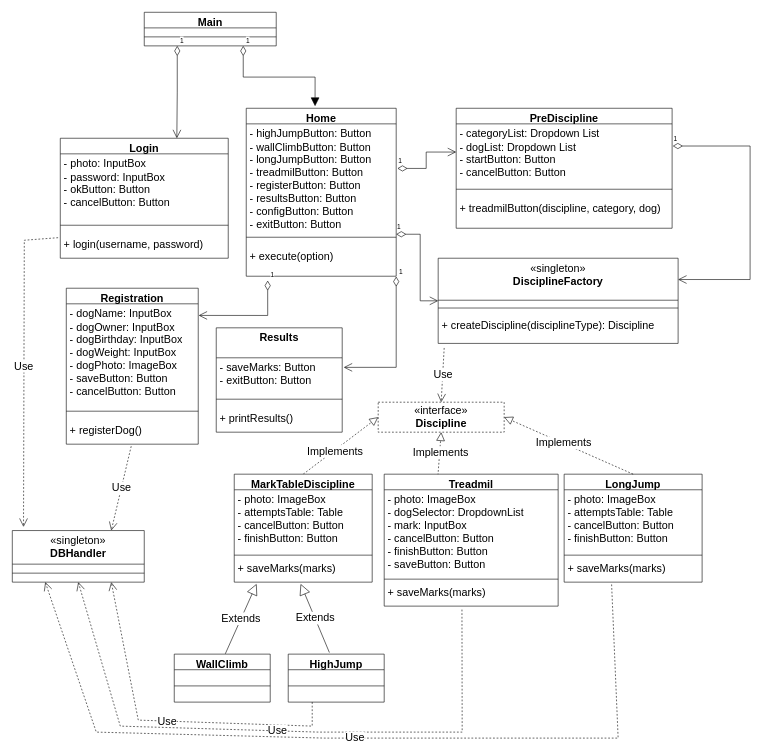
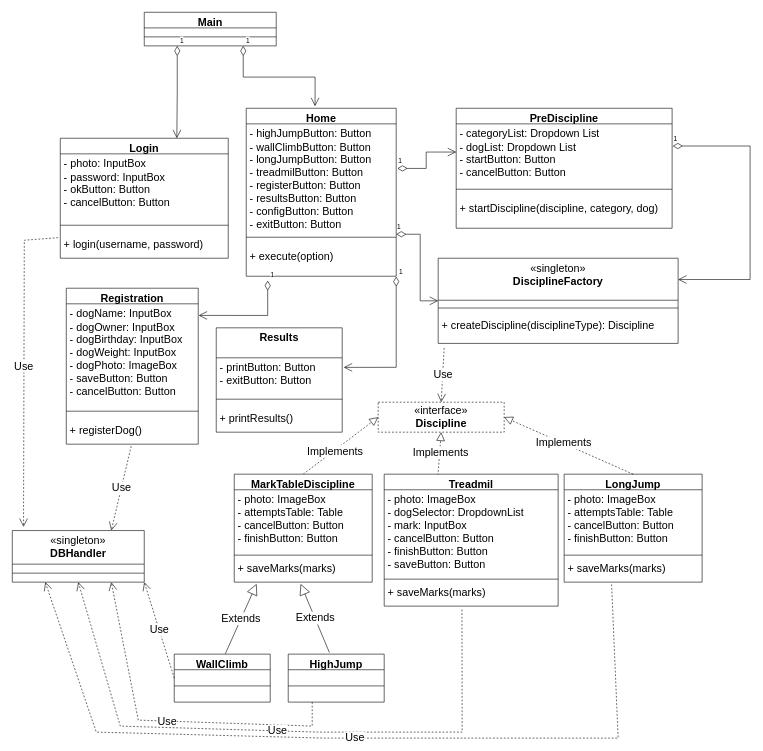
edge "Main" -- "Home": arrowhead block -> open
node "+ treadmilButton(discipline, category, dog)": label "+ treadmilButton(discipline, category, dog)" -> "+ startDiscipline(discipline, category, dog)"
node "- saveMarks: Button- exitButton: Button": label "- saveMarks: Button- exitButton: Button" -> "- printButton: Button- exitButton: Button"
edge "WallClimb" -> "«singleton» DBHandler": added, label "Use"
